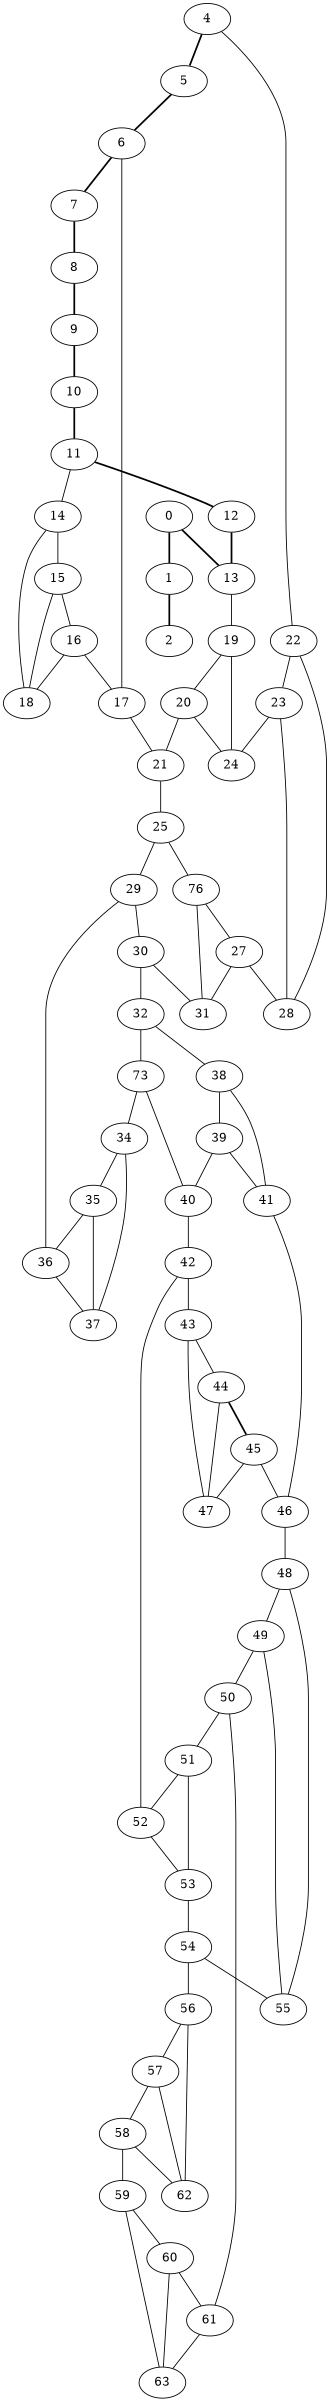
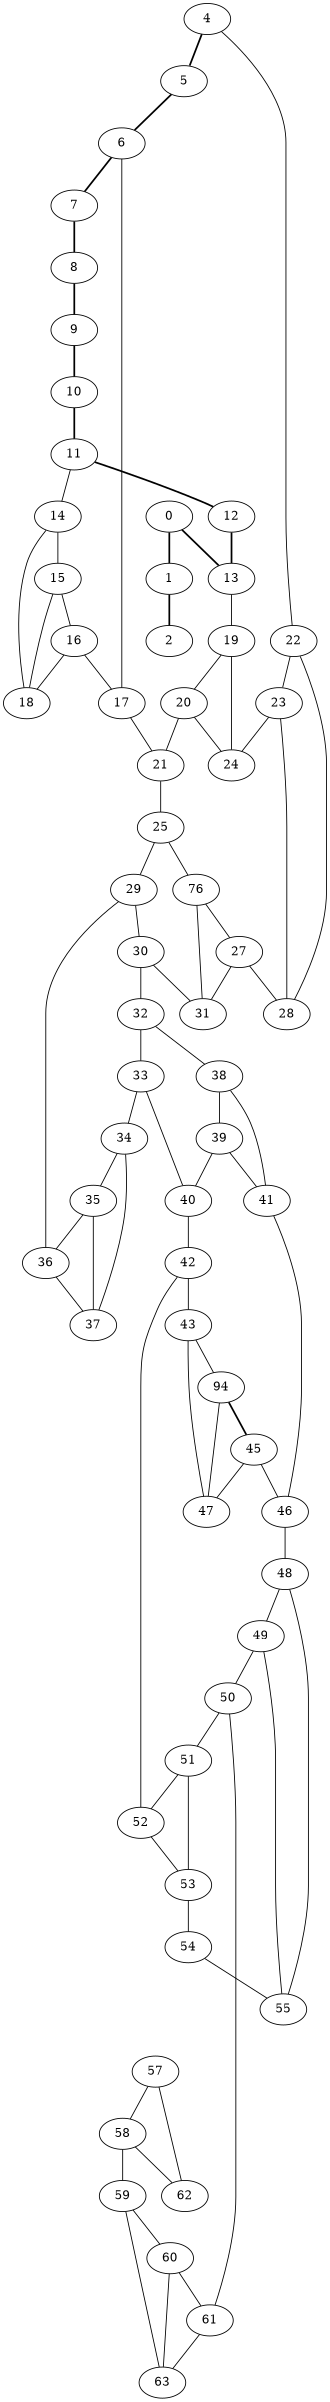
node "73": label "73" -> "33"
node "44": label "44" -> "94"
node "56": removed
